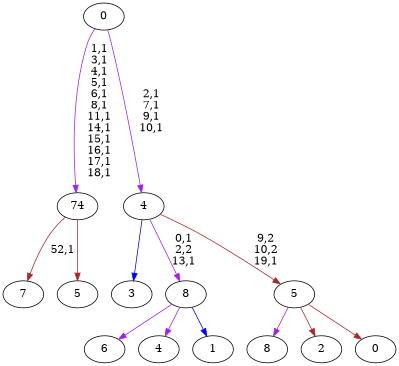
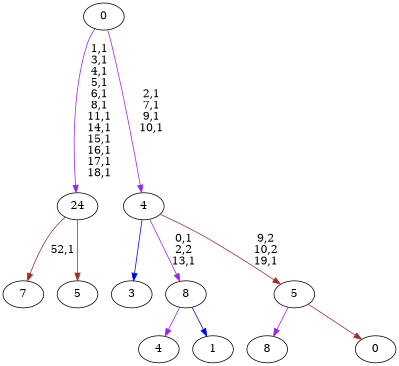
node "74": label "74" -> "24"
node "6": removed
node "2": removed
